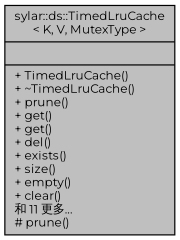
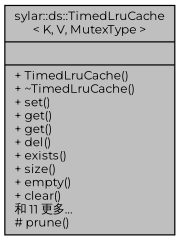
node "sylar::ds::TimedLruCache": text "+ prune()" -> "+ set()"
